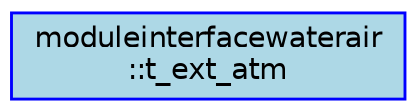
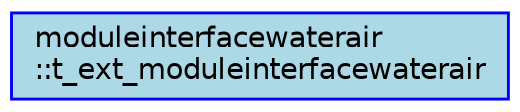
node "moduleinterfacewaterair ::t_ext_atm": label "moduleinterfacewaterair ::t_ext_atm" -> "moduleinterfacewaterair ::t_ext_moduleinterfacewaterair"
